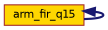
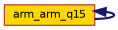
node "arm_fir_q15": label "arm_fir_q15" -> "arm_arm_q15"
